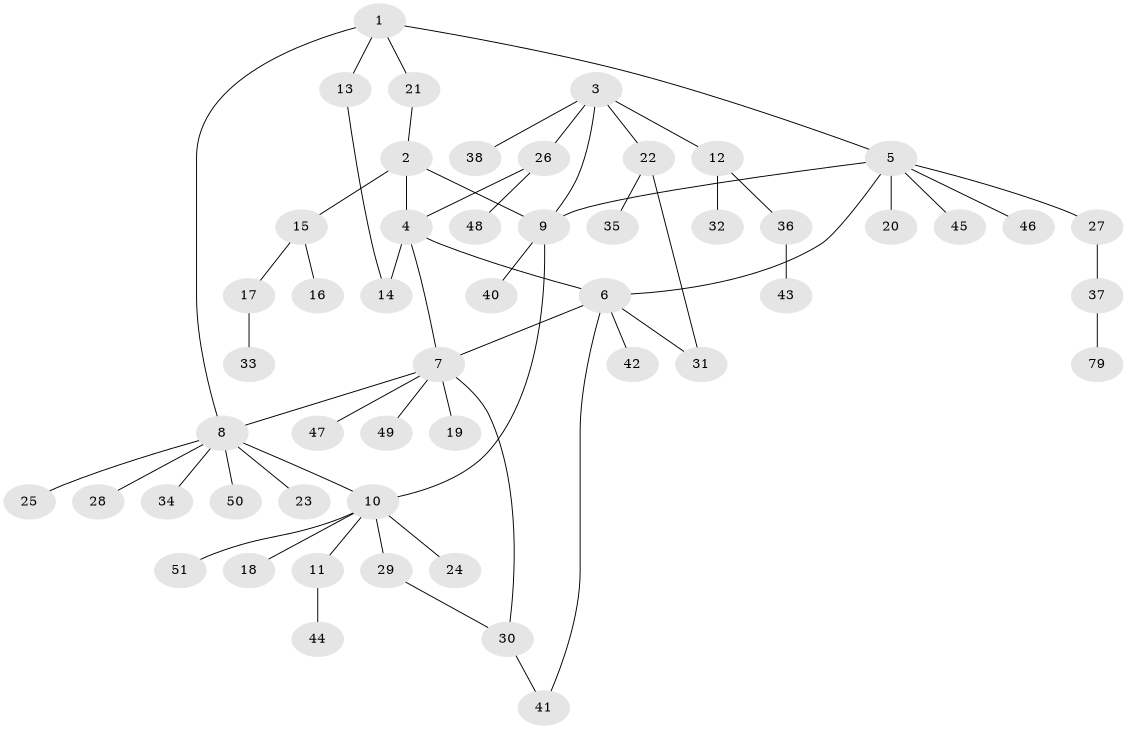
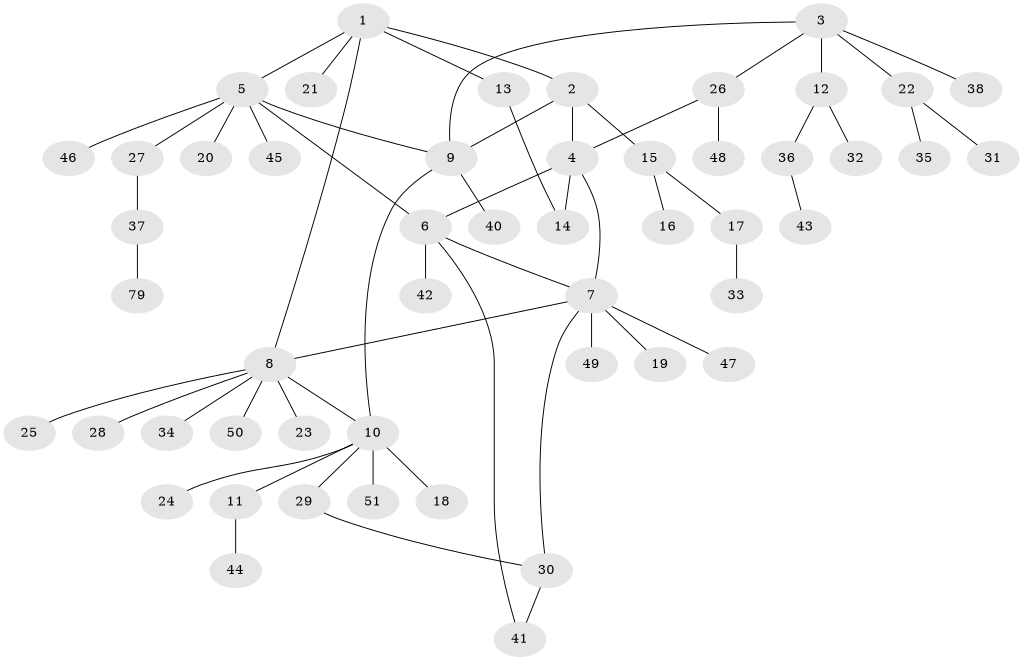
edge "21" -- "2": now "1" -- "2"
edge "6" -- "31": removed
